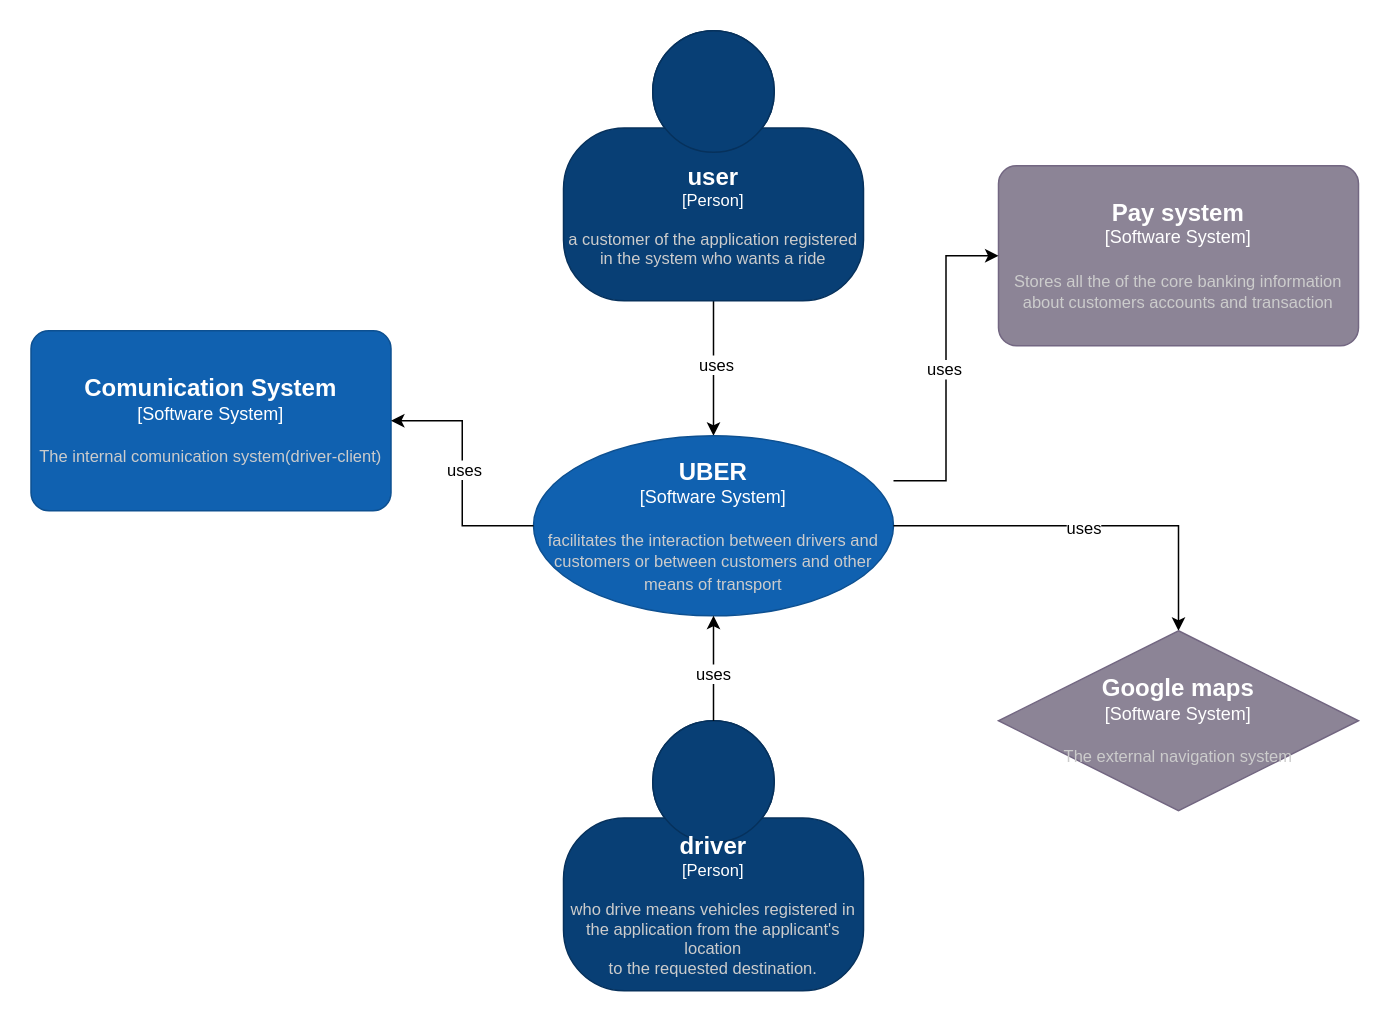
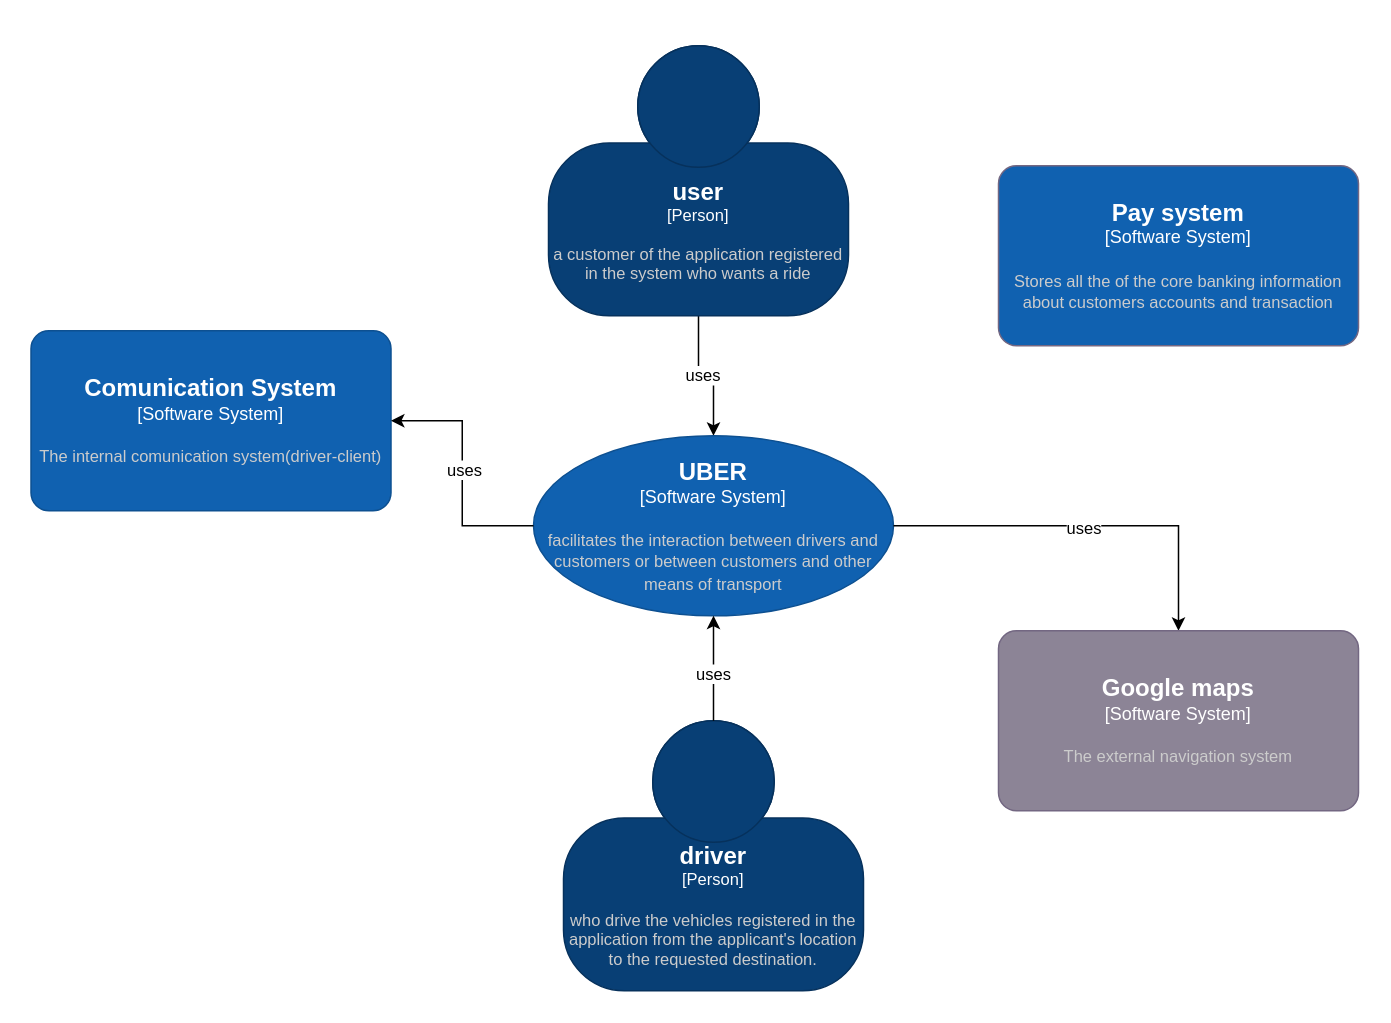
node "user [Person] a customer of the application registered in the system who wants a ride": moved (713, 166) -> (698, 181)
node "Pay system [Software System] Stores all the of the core banking information about customers accounts and transaction": fillcolor #8c8496 -> #1061b0
edge "UBER [Software System] facilitates the interaction between drivers and customers or between customers and other means of transport" -> "Pay system [Software System] Stores all the of the core banking information about customers accounts and transaction": removed, label "uses"
node "Google maps [Software System] The external navigation system": shape diamond -> rounded rectangle
node "driver [Person] who drive means vehicles registered in the application from the applicant's location to the requested destination.": label "driver [Person] who drive means vehicles registered in the application from the applicant's location to the requested destination." -> "driver [Person] who drive the vehicles registered in the application from the applicant's location to the requested destination."
